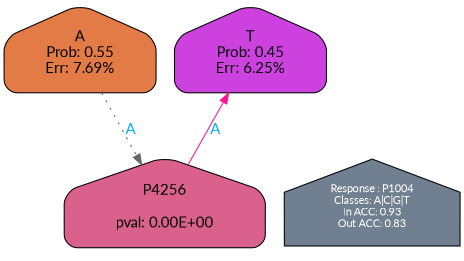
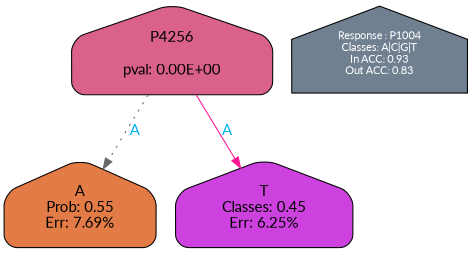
node "T Prob: 0.45 Err: 6.25%": label "T Prob: 0.45 Err: 6.25%" -> "T Classes: 0.45 Err: 6.25%"
edge "A Prob: 0.55 Err: 7.69%" -> "P4256 pval: 0.00E+00": reversed
